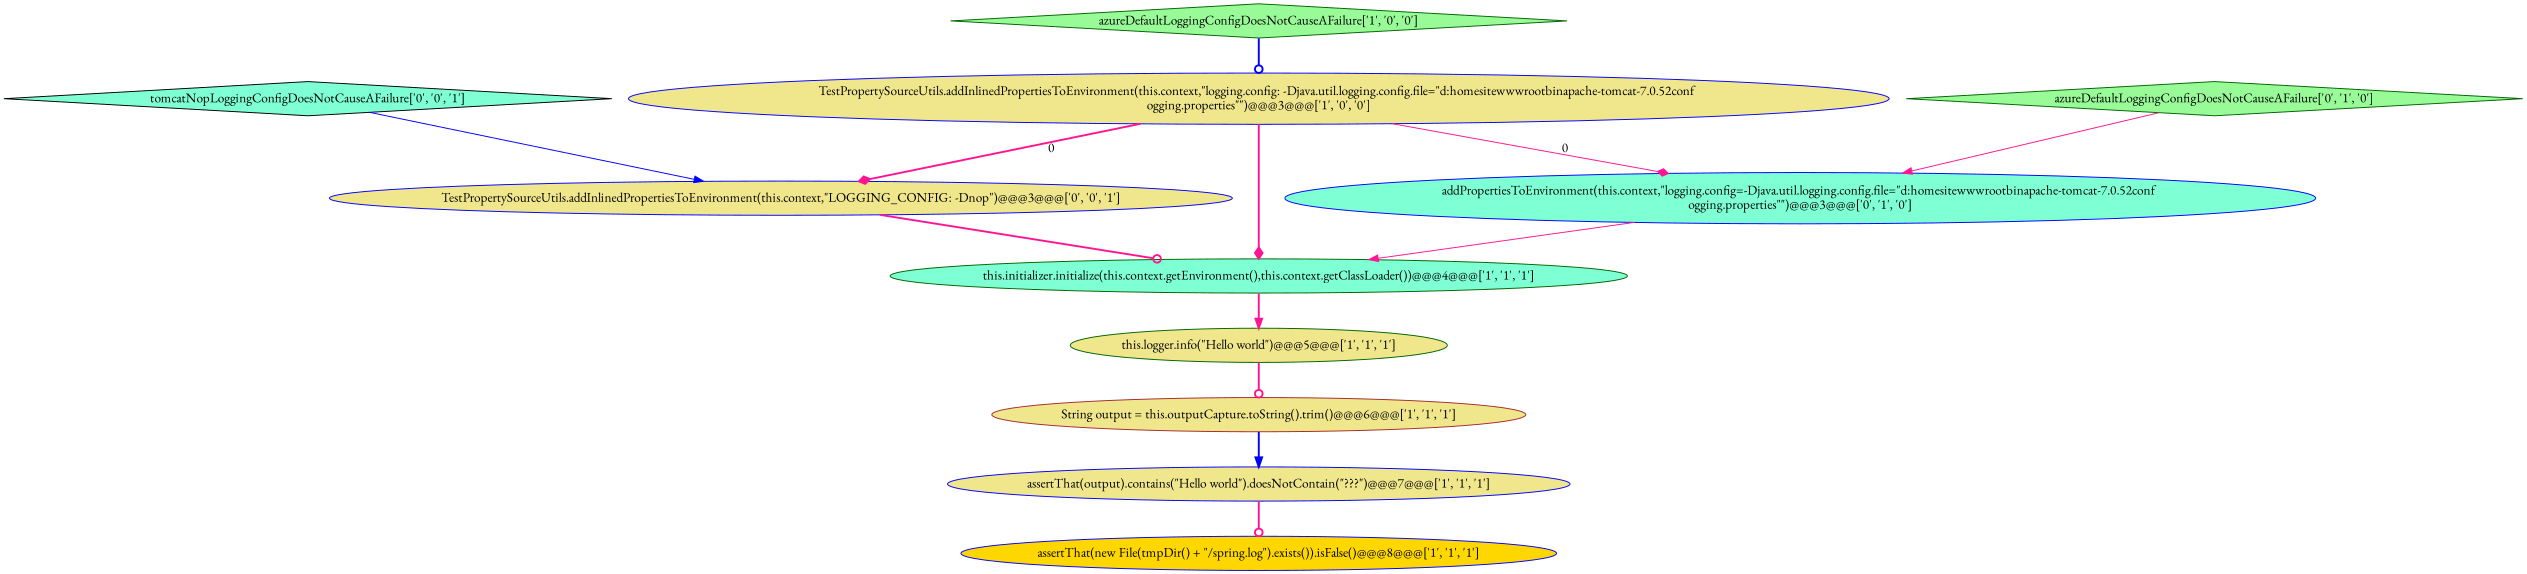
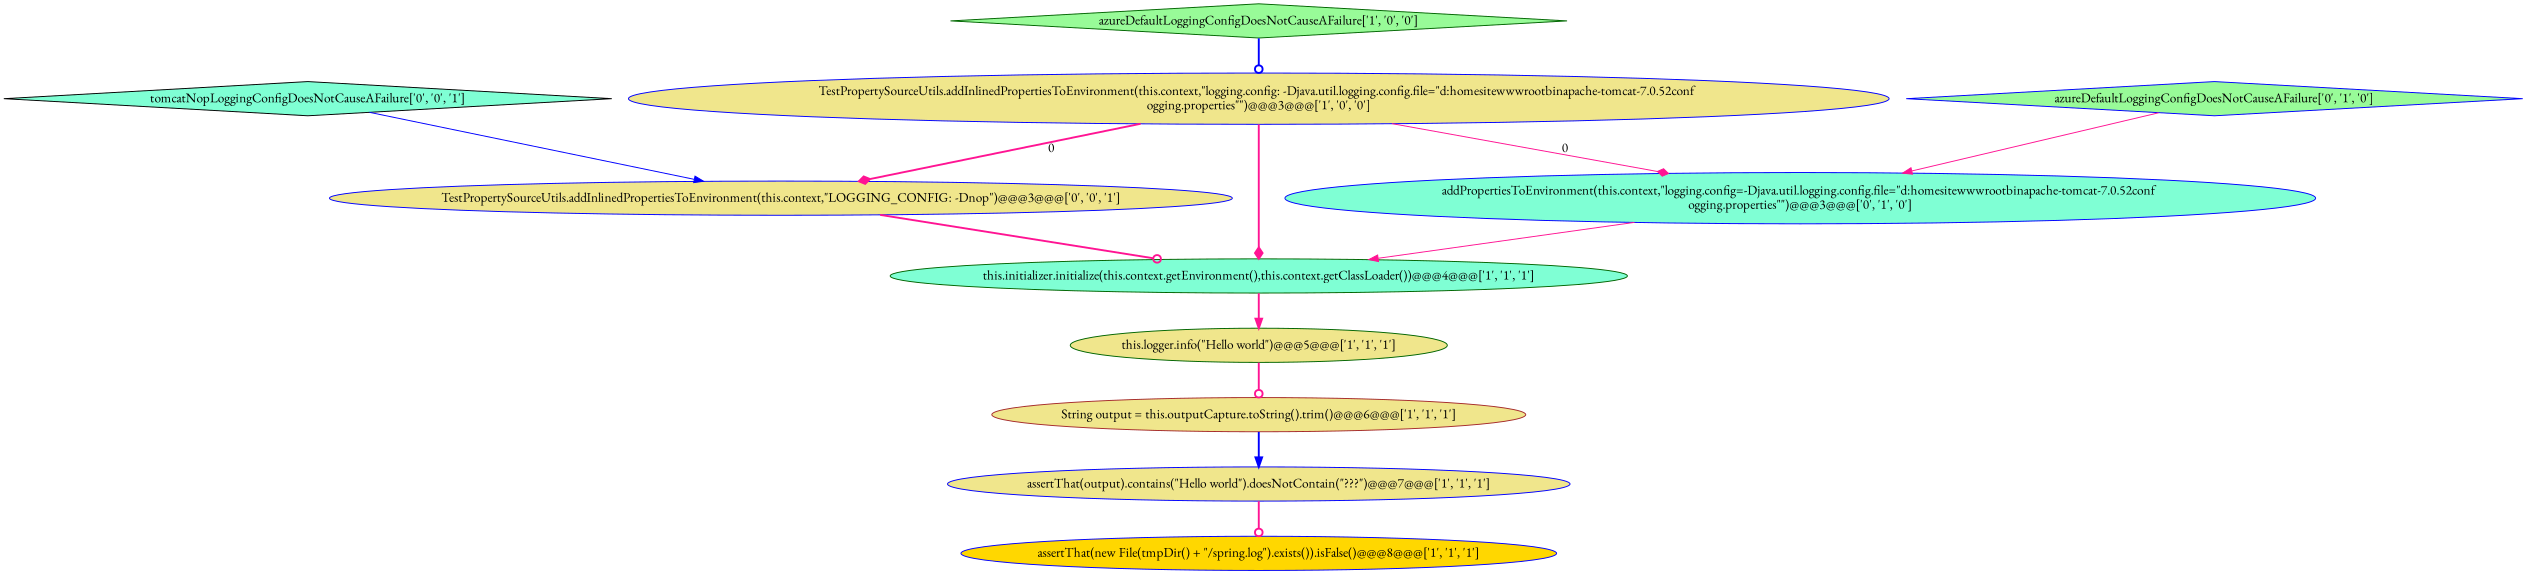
node "azureDefaultLoggingConfigDoesNotCauseAFailure['0', '1', '0']": color darkgreen -> blue
